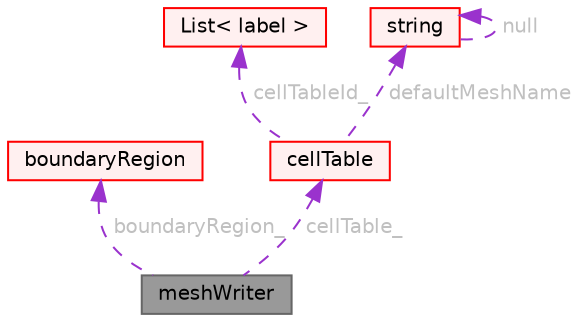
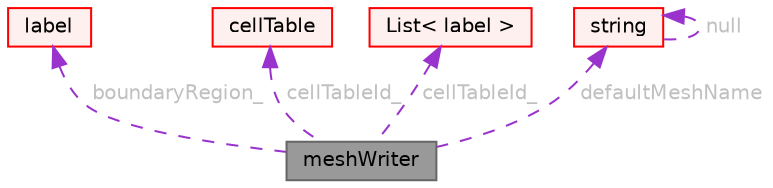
edge "cellTable" -> "string": now "meshWriter" -> "string"
edge "cellTable" -> "List< label >": now "meshWriter" -> "List< label >"
node "boundaryRegion": label "boundaryRegion" -> "label"
edge "meshWriter" -> "cellTable": label " cellTable_" -> " cellTableId_"
